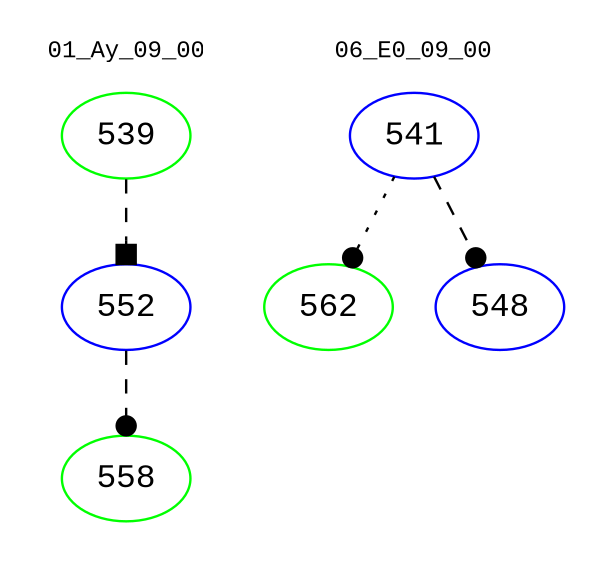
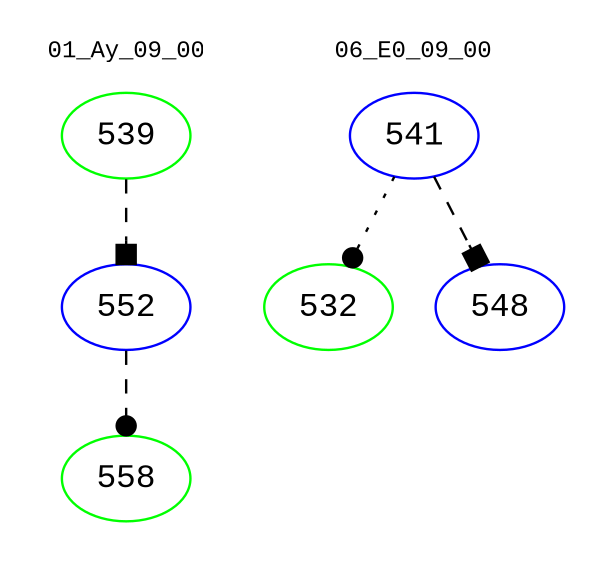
edge "541" -> "548": arrowhead dot -> box
node "562": label "562" -> "532"
